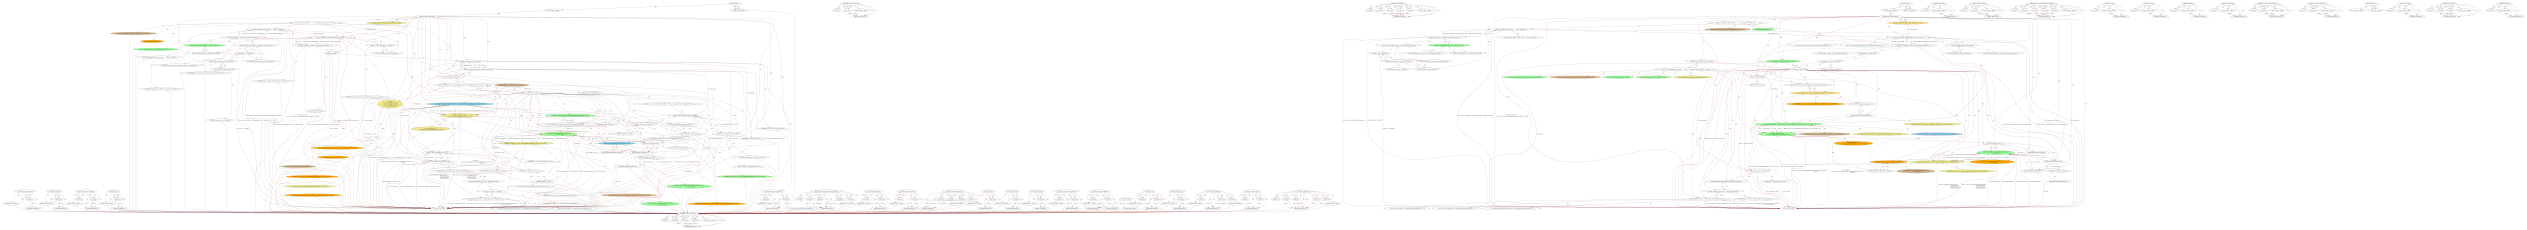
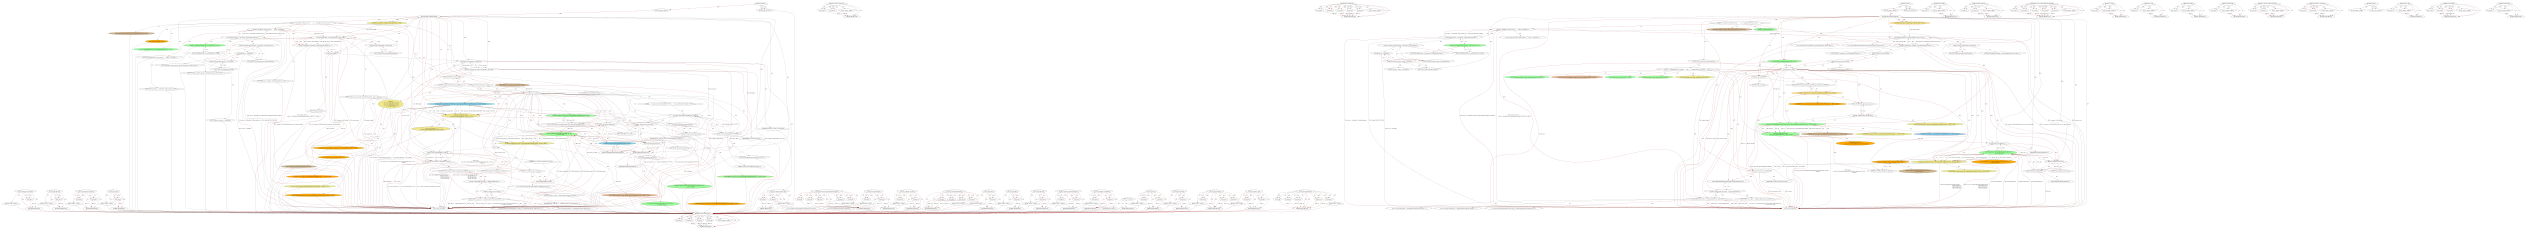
node "(IDENTIFIER,color_value,scoped_ptr<StringValue> color_value)": added
